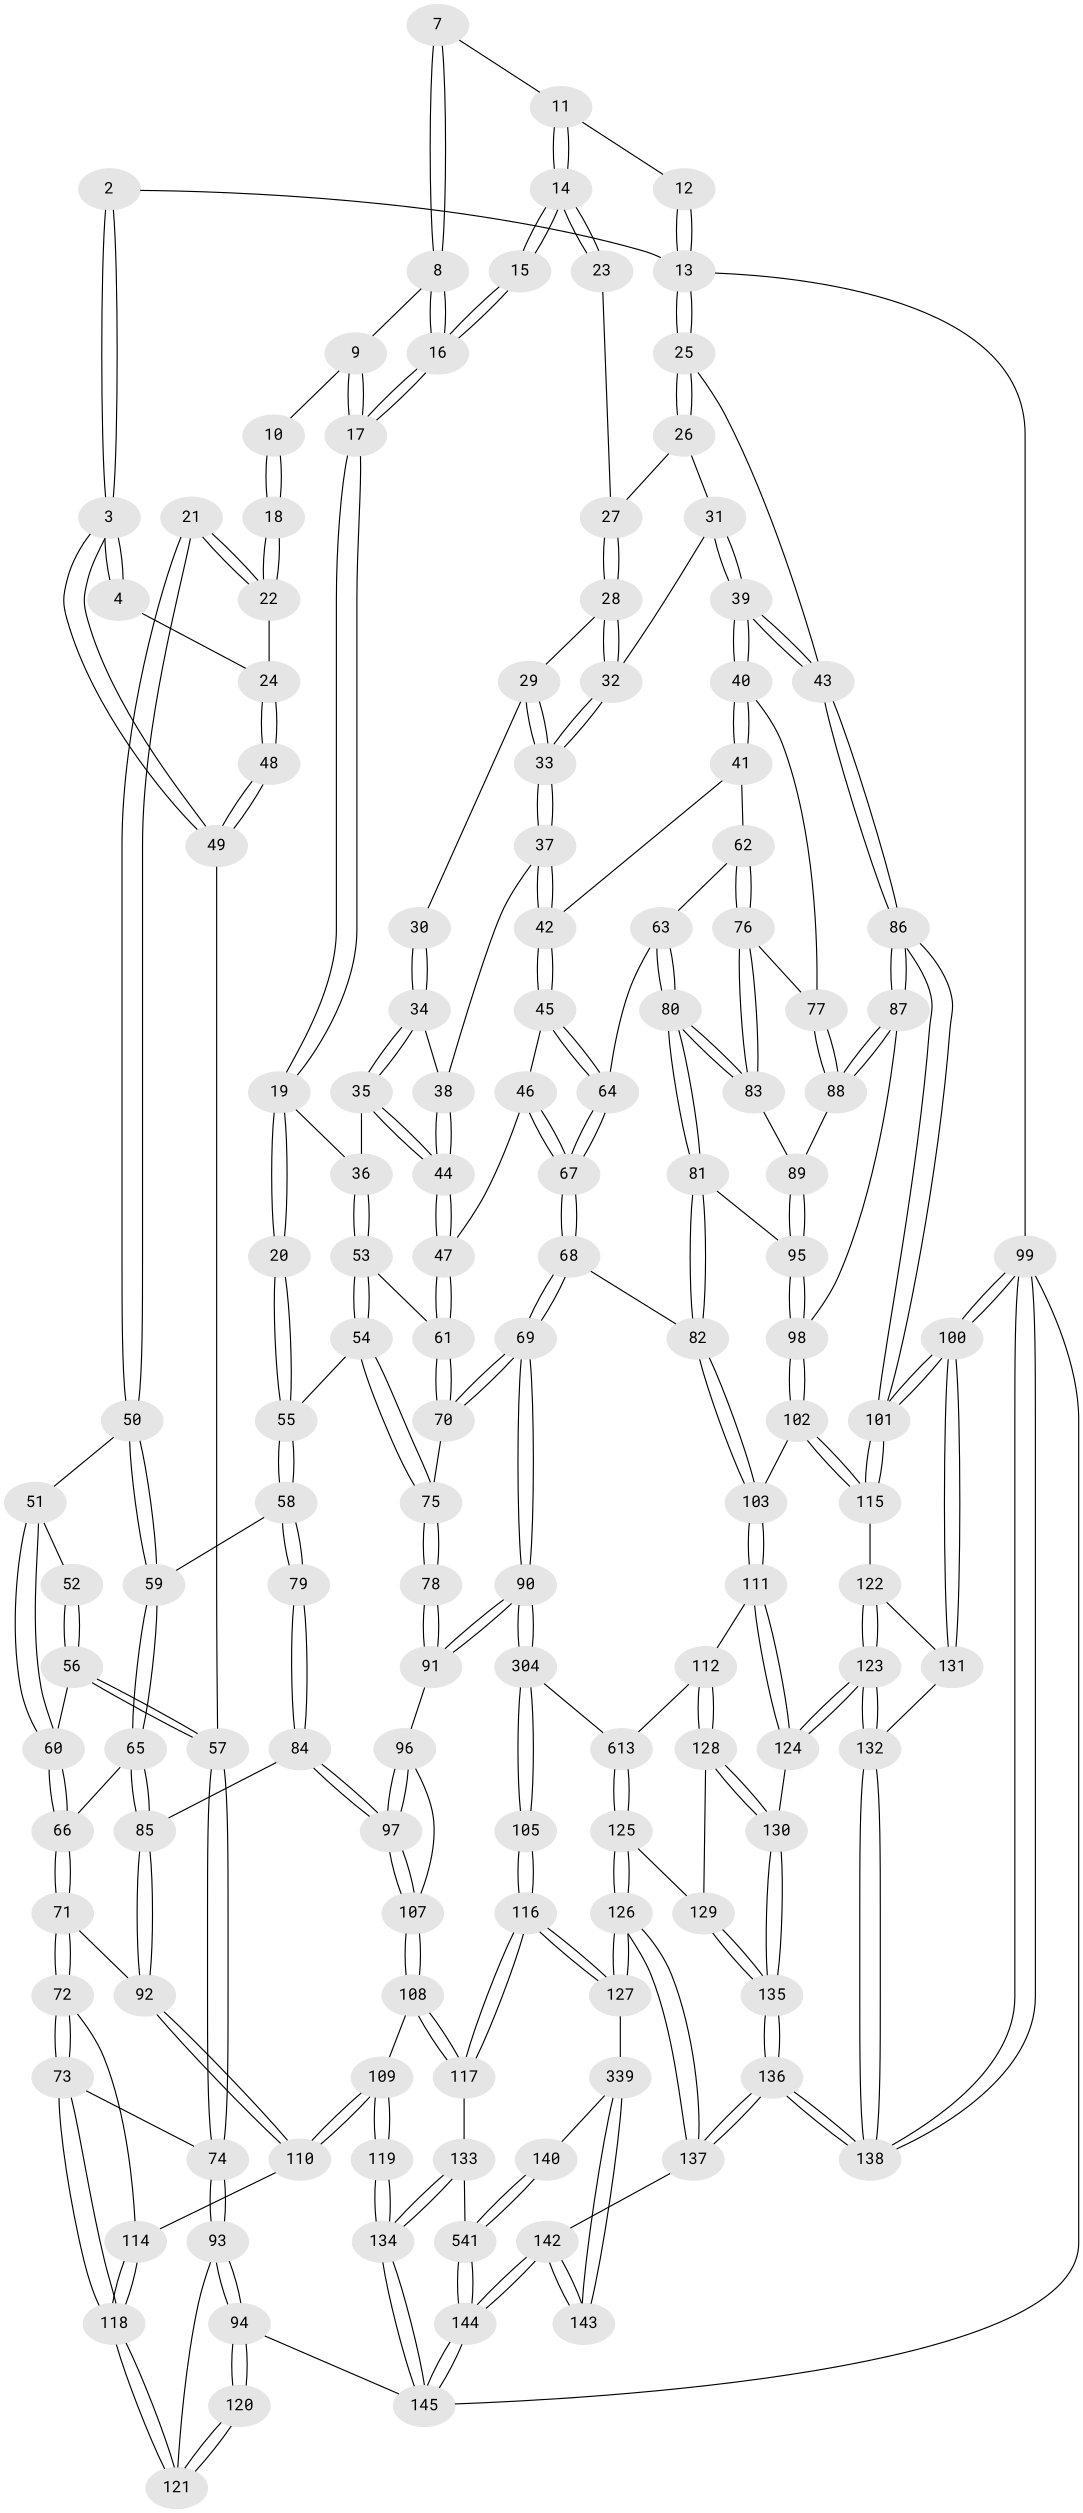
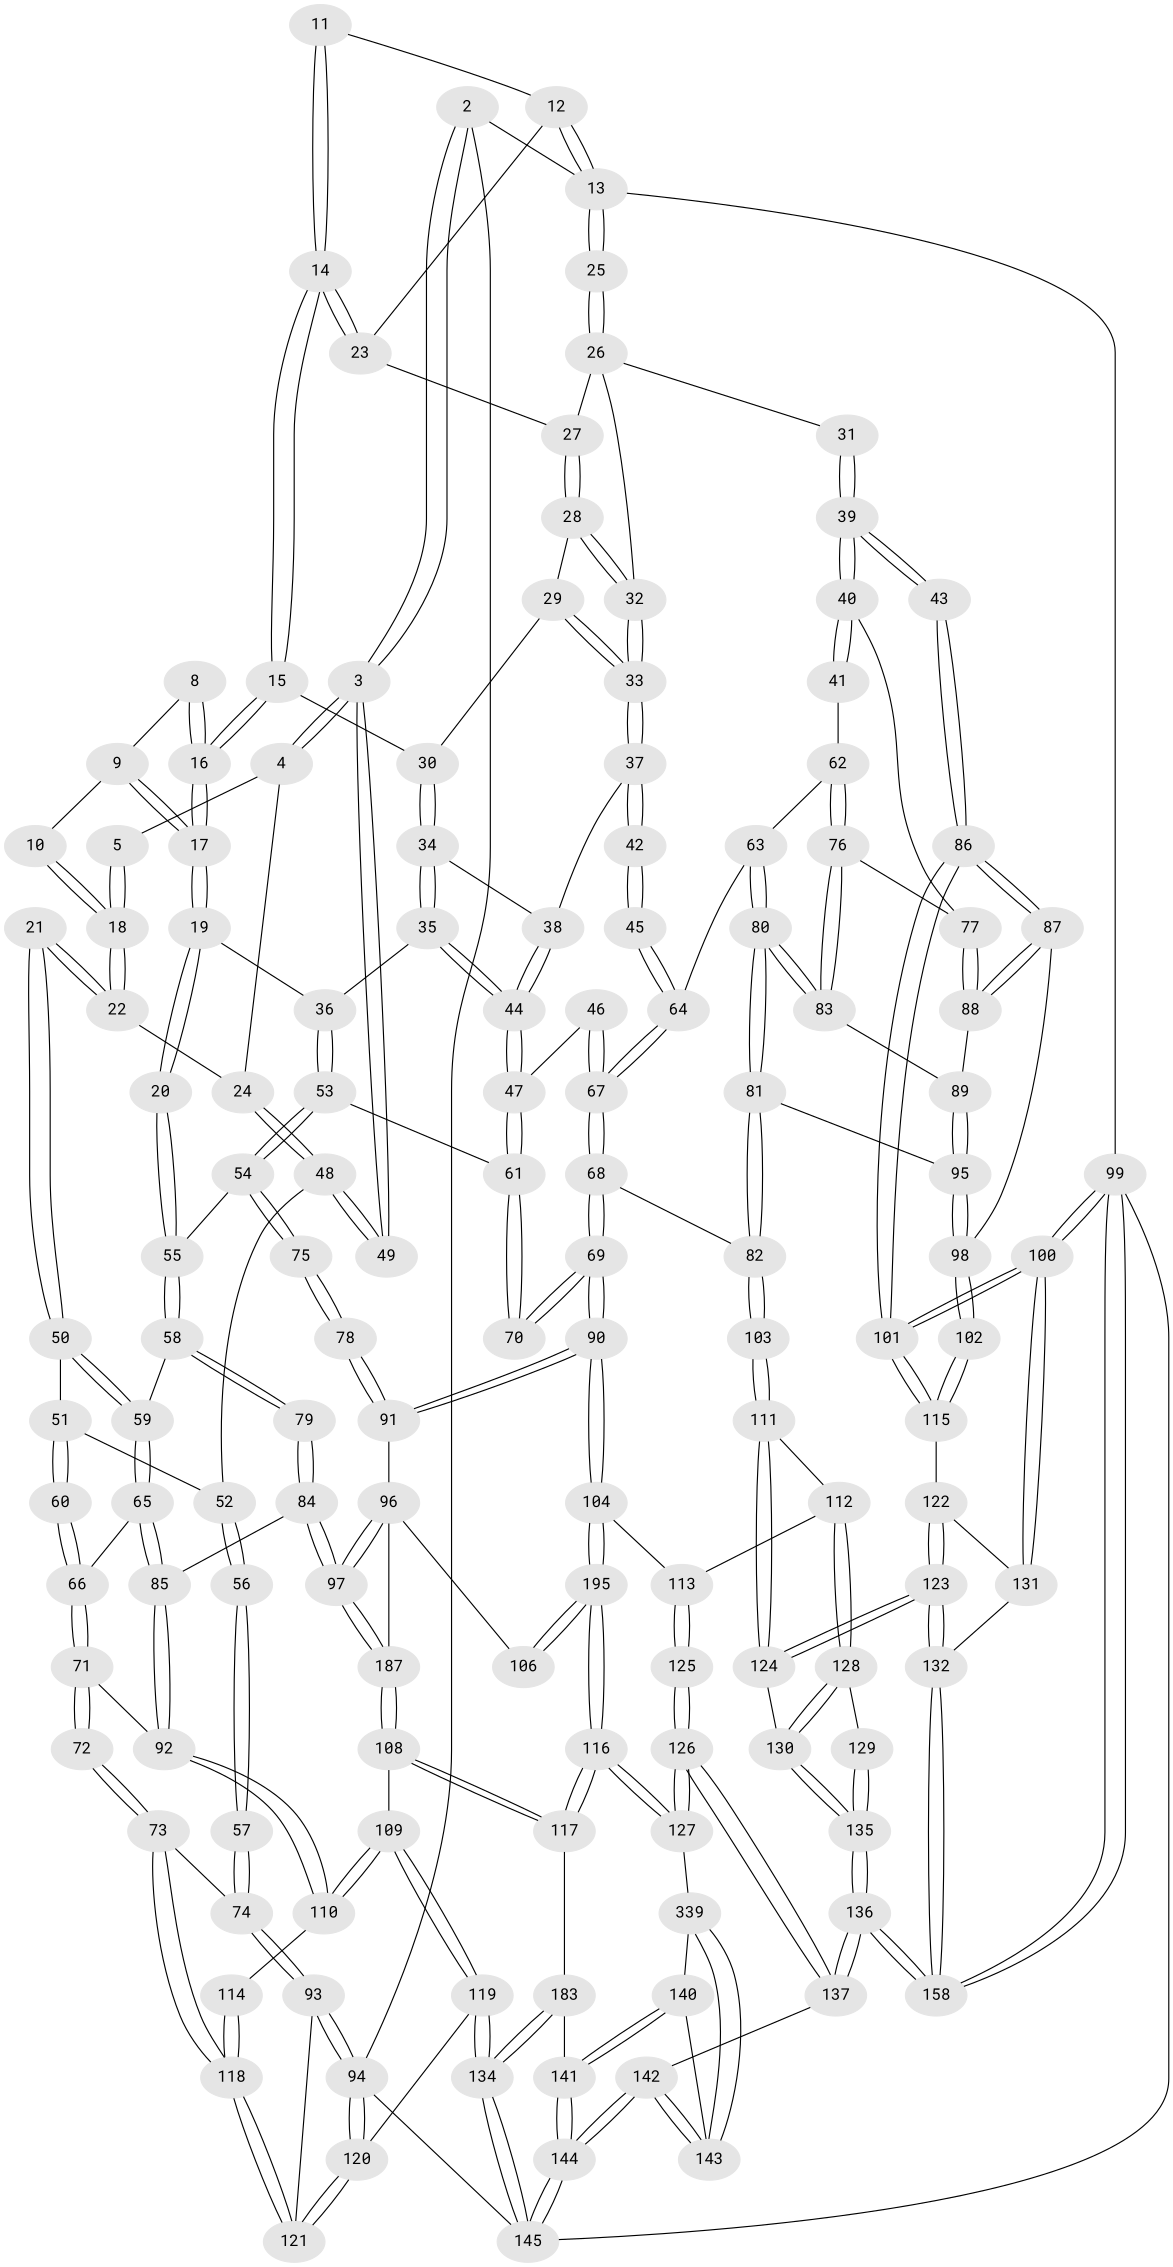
node "7": removed
edge "12" -- "23": added
edge "25" -- "43": removed
edge "31" -- "32": now "26" -- "32"
edge "15" -- "30": added
node "5": added
edge "41" -- "42": removed
edge "45" -- "46": removed
edge "2" -- "94": added
edge "49" -- "57": removed
edge "48" -- "52": added
edge "70" -- "75": removed
edge "102" -- "103": removed
node "106": added
node "304": label "304" -> "104"
edge "56" -- "60": removed
node "613": label "613" -> "113"
node "105": label "105" -> "195"
edge "125" -- "129": removed
node "107": label "107" -> "187"
edge "119" -- "120": added
edge "140" -- "143": added
edge "72" -- "114": removed
node "133": label "133" -> "183"
node "138": label "138" -> "158"
node "541": label "541" -> "141"
